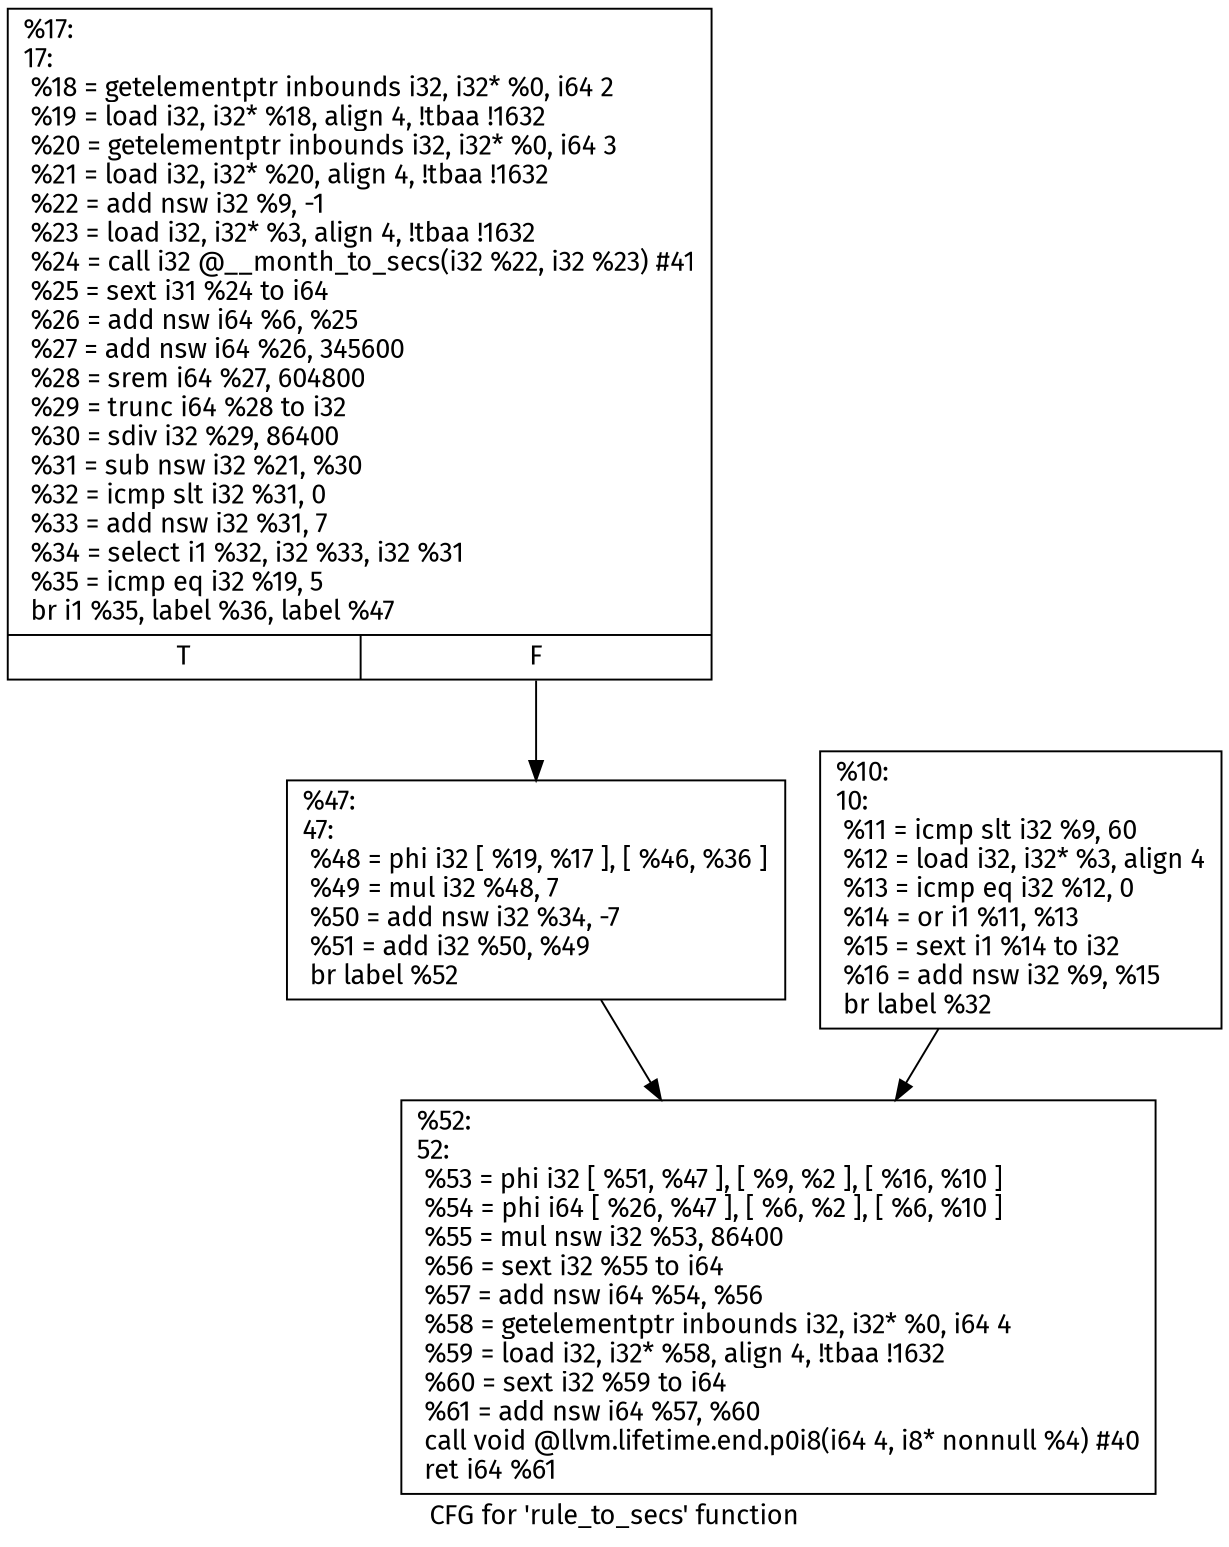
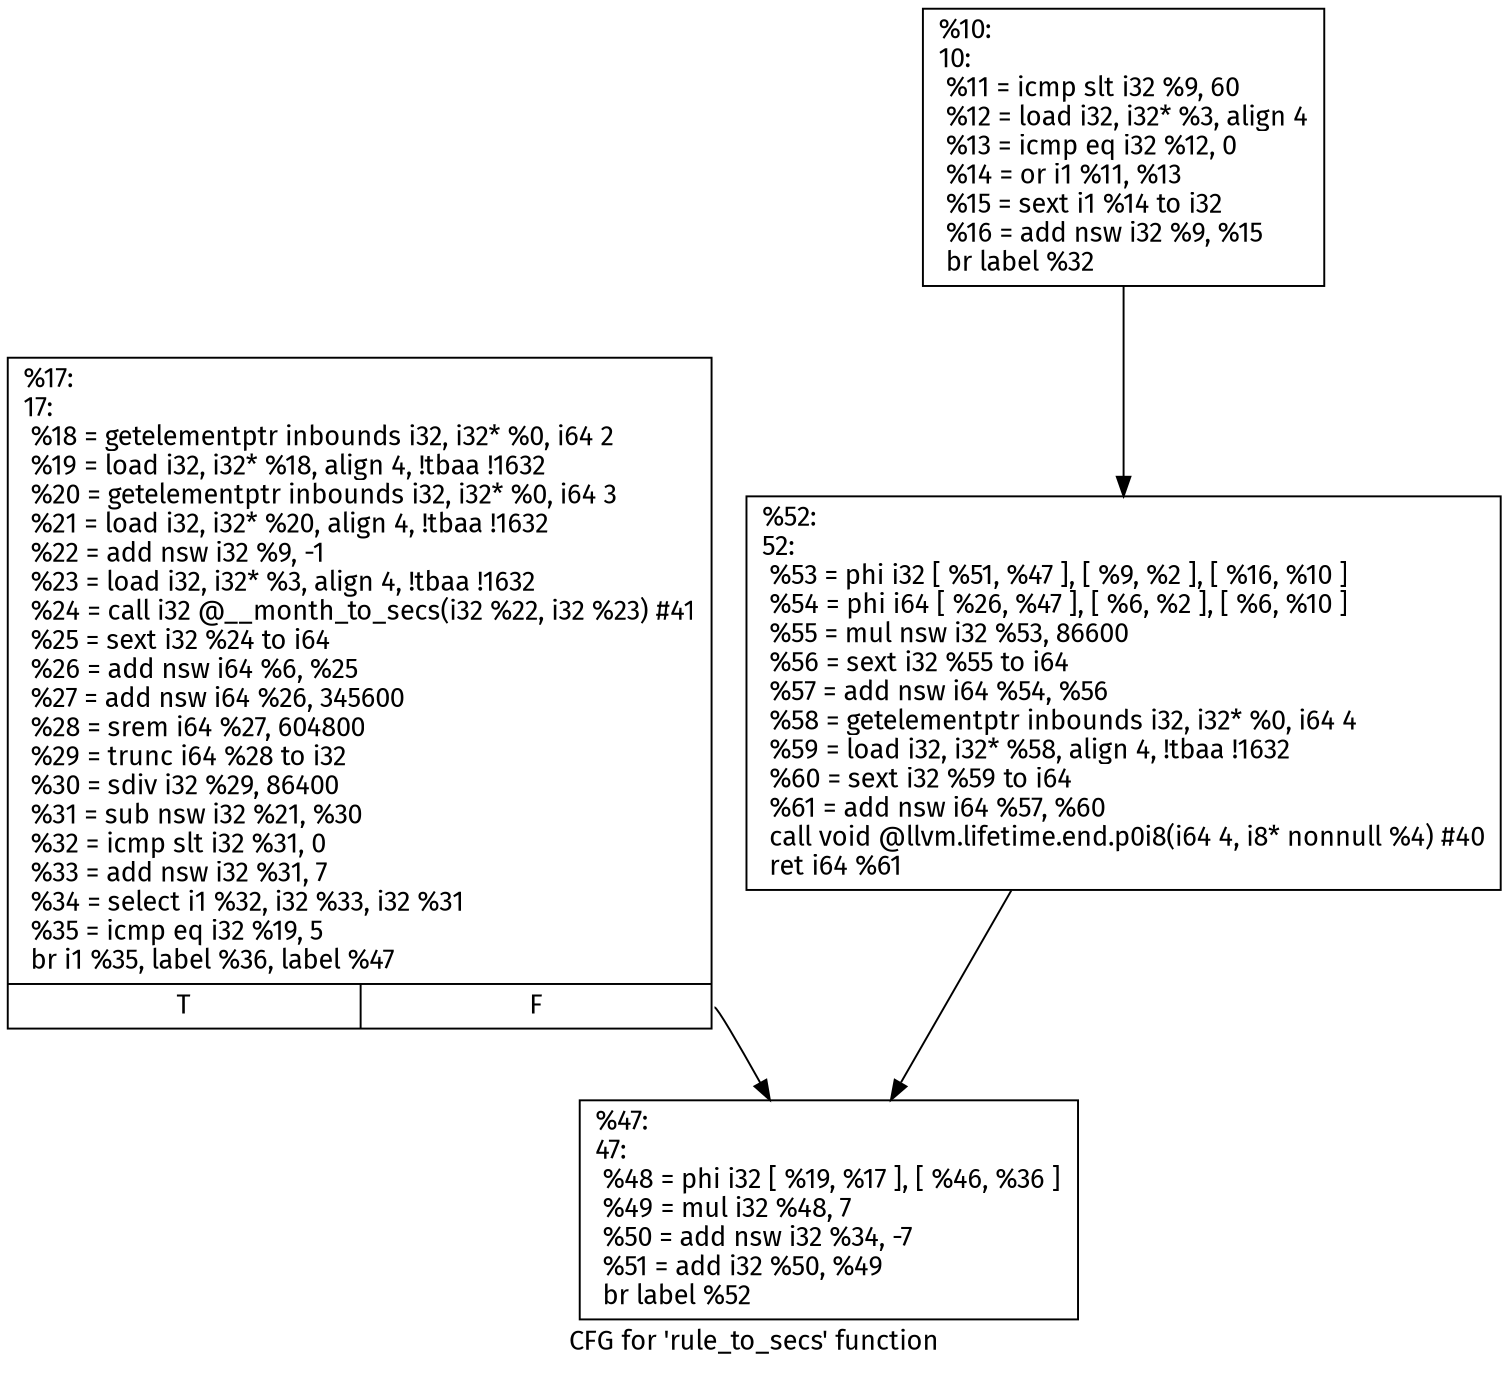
node "%17:": text "%25 = sext i31 %24 to i64" -> "%25 = sext i32 %24 to i64"
edge "%47:" -> "%52:": reversed
node "%52:": text "%55 = mul nsw i32 %53, 86400" -> "%55 = mul nsw i32 %53, 86600"
